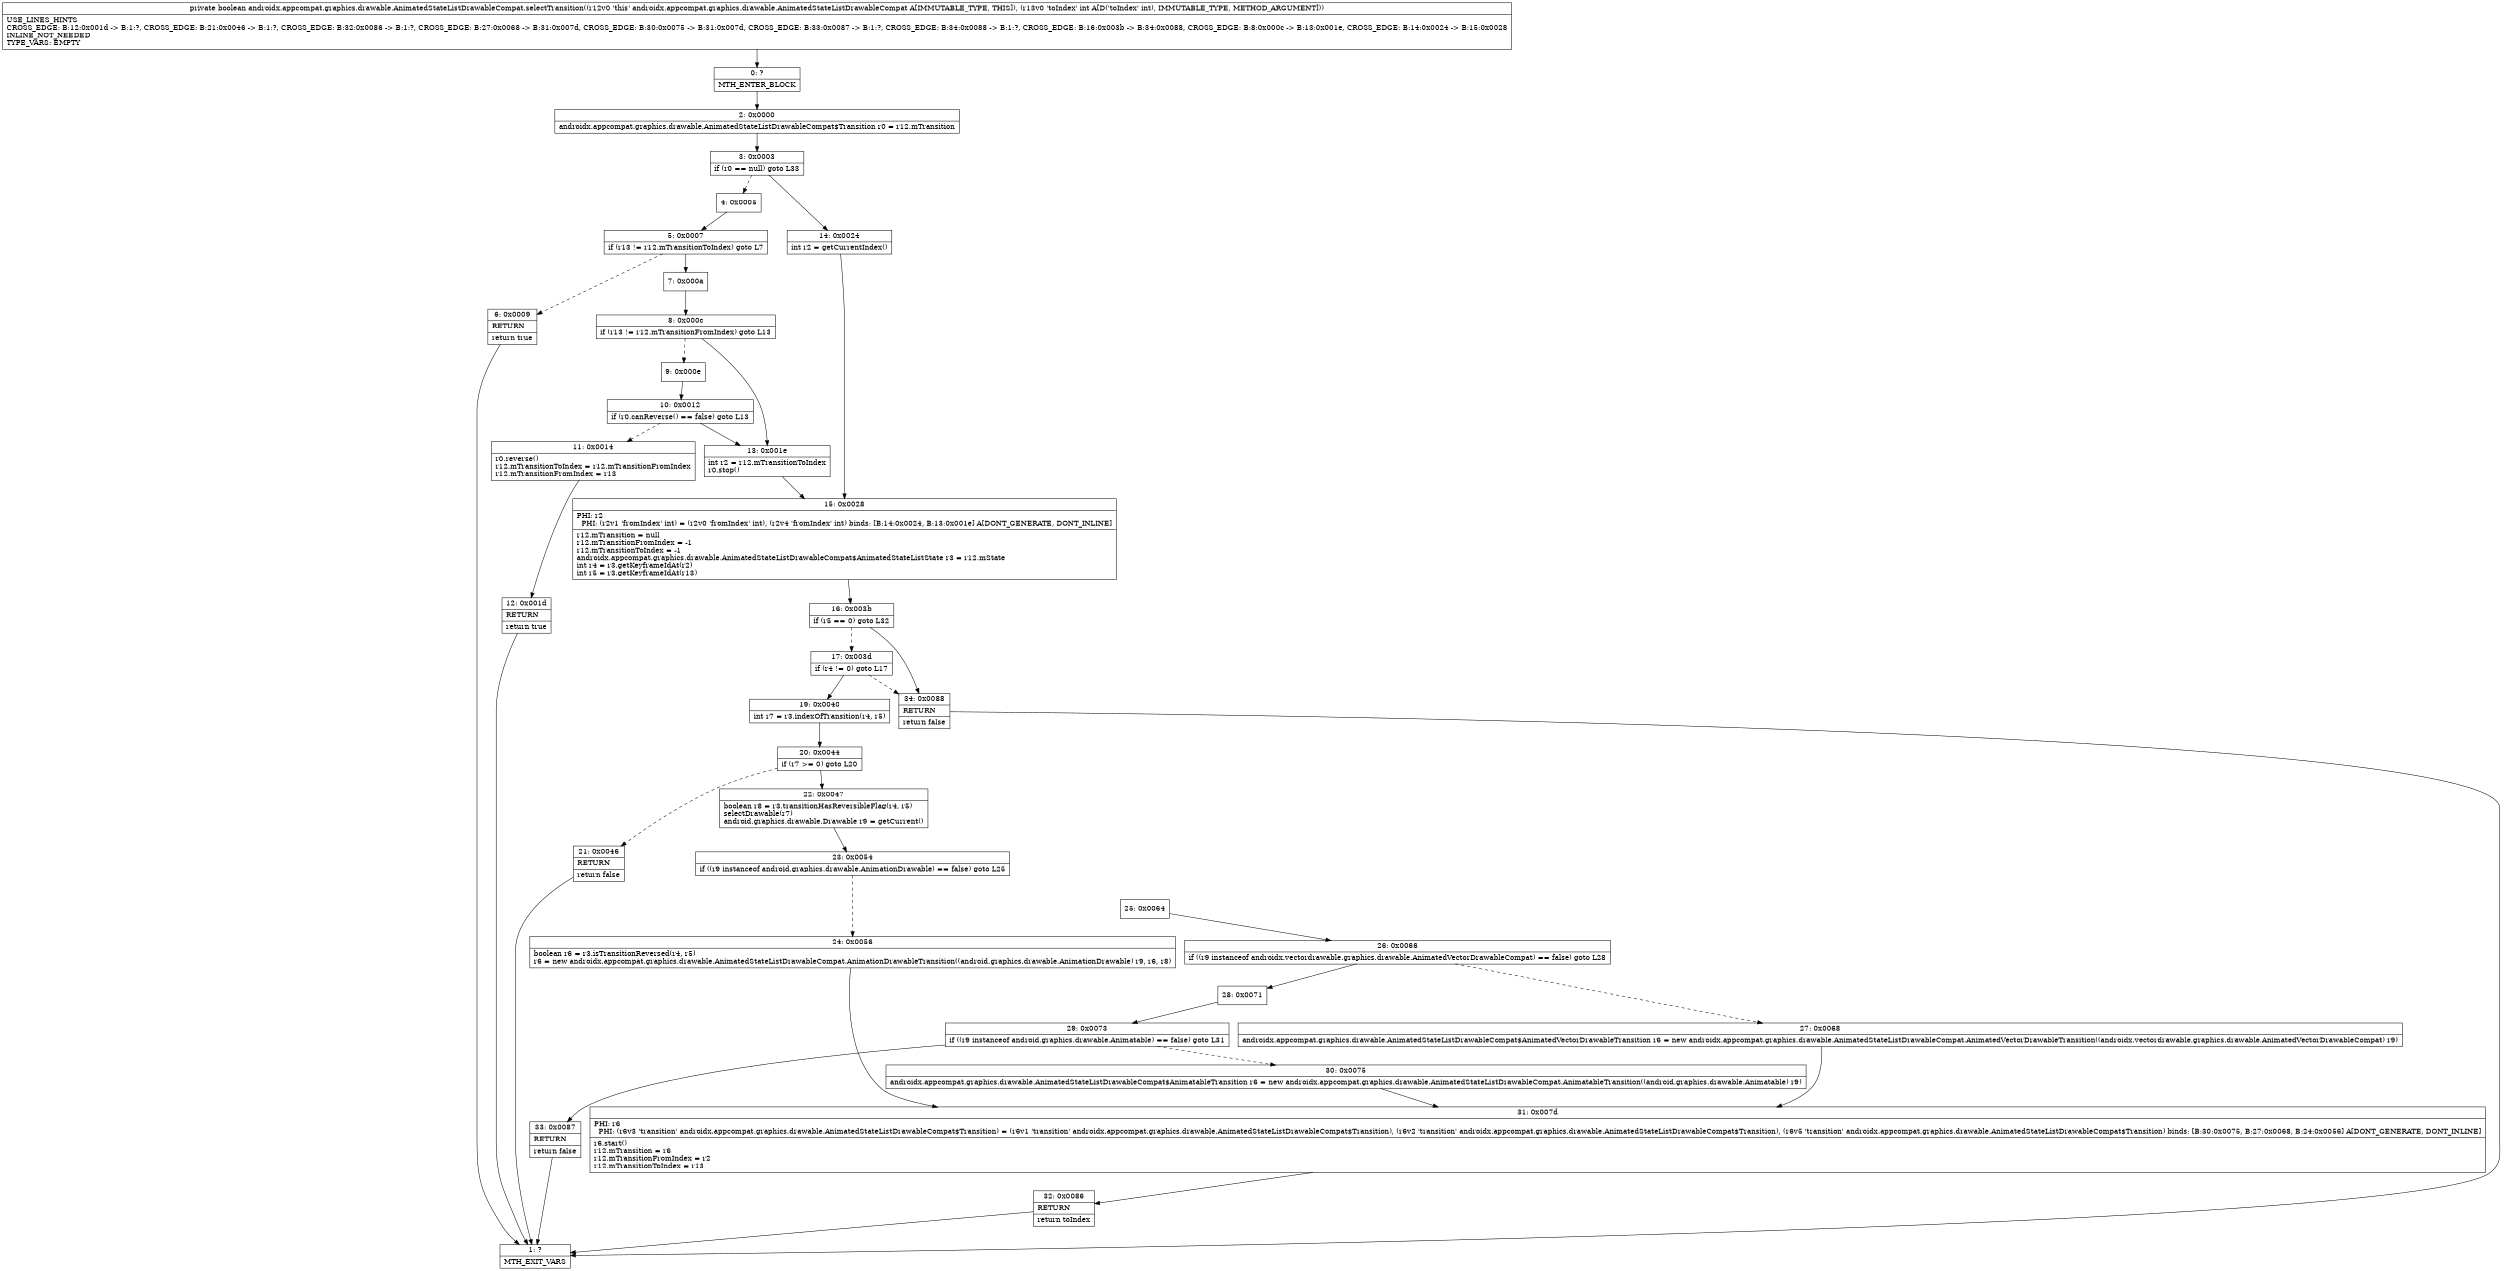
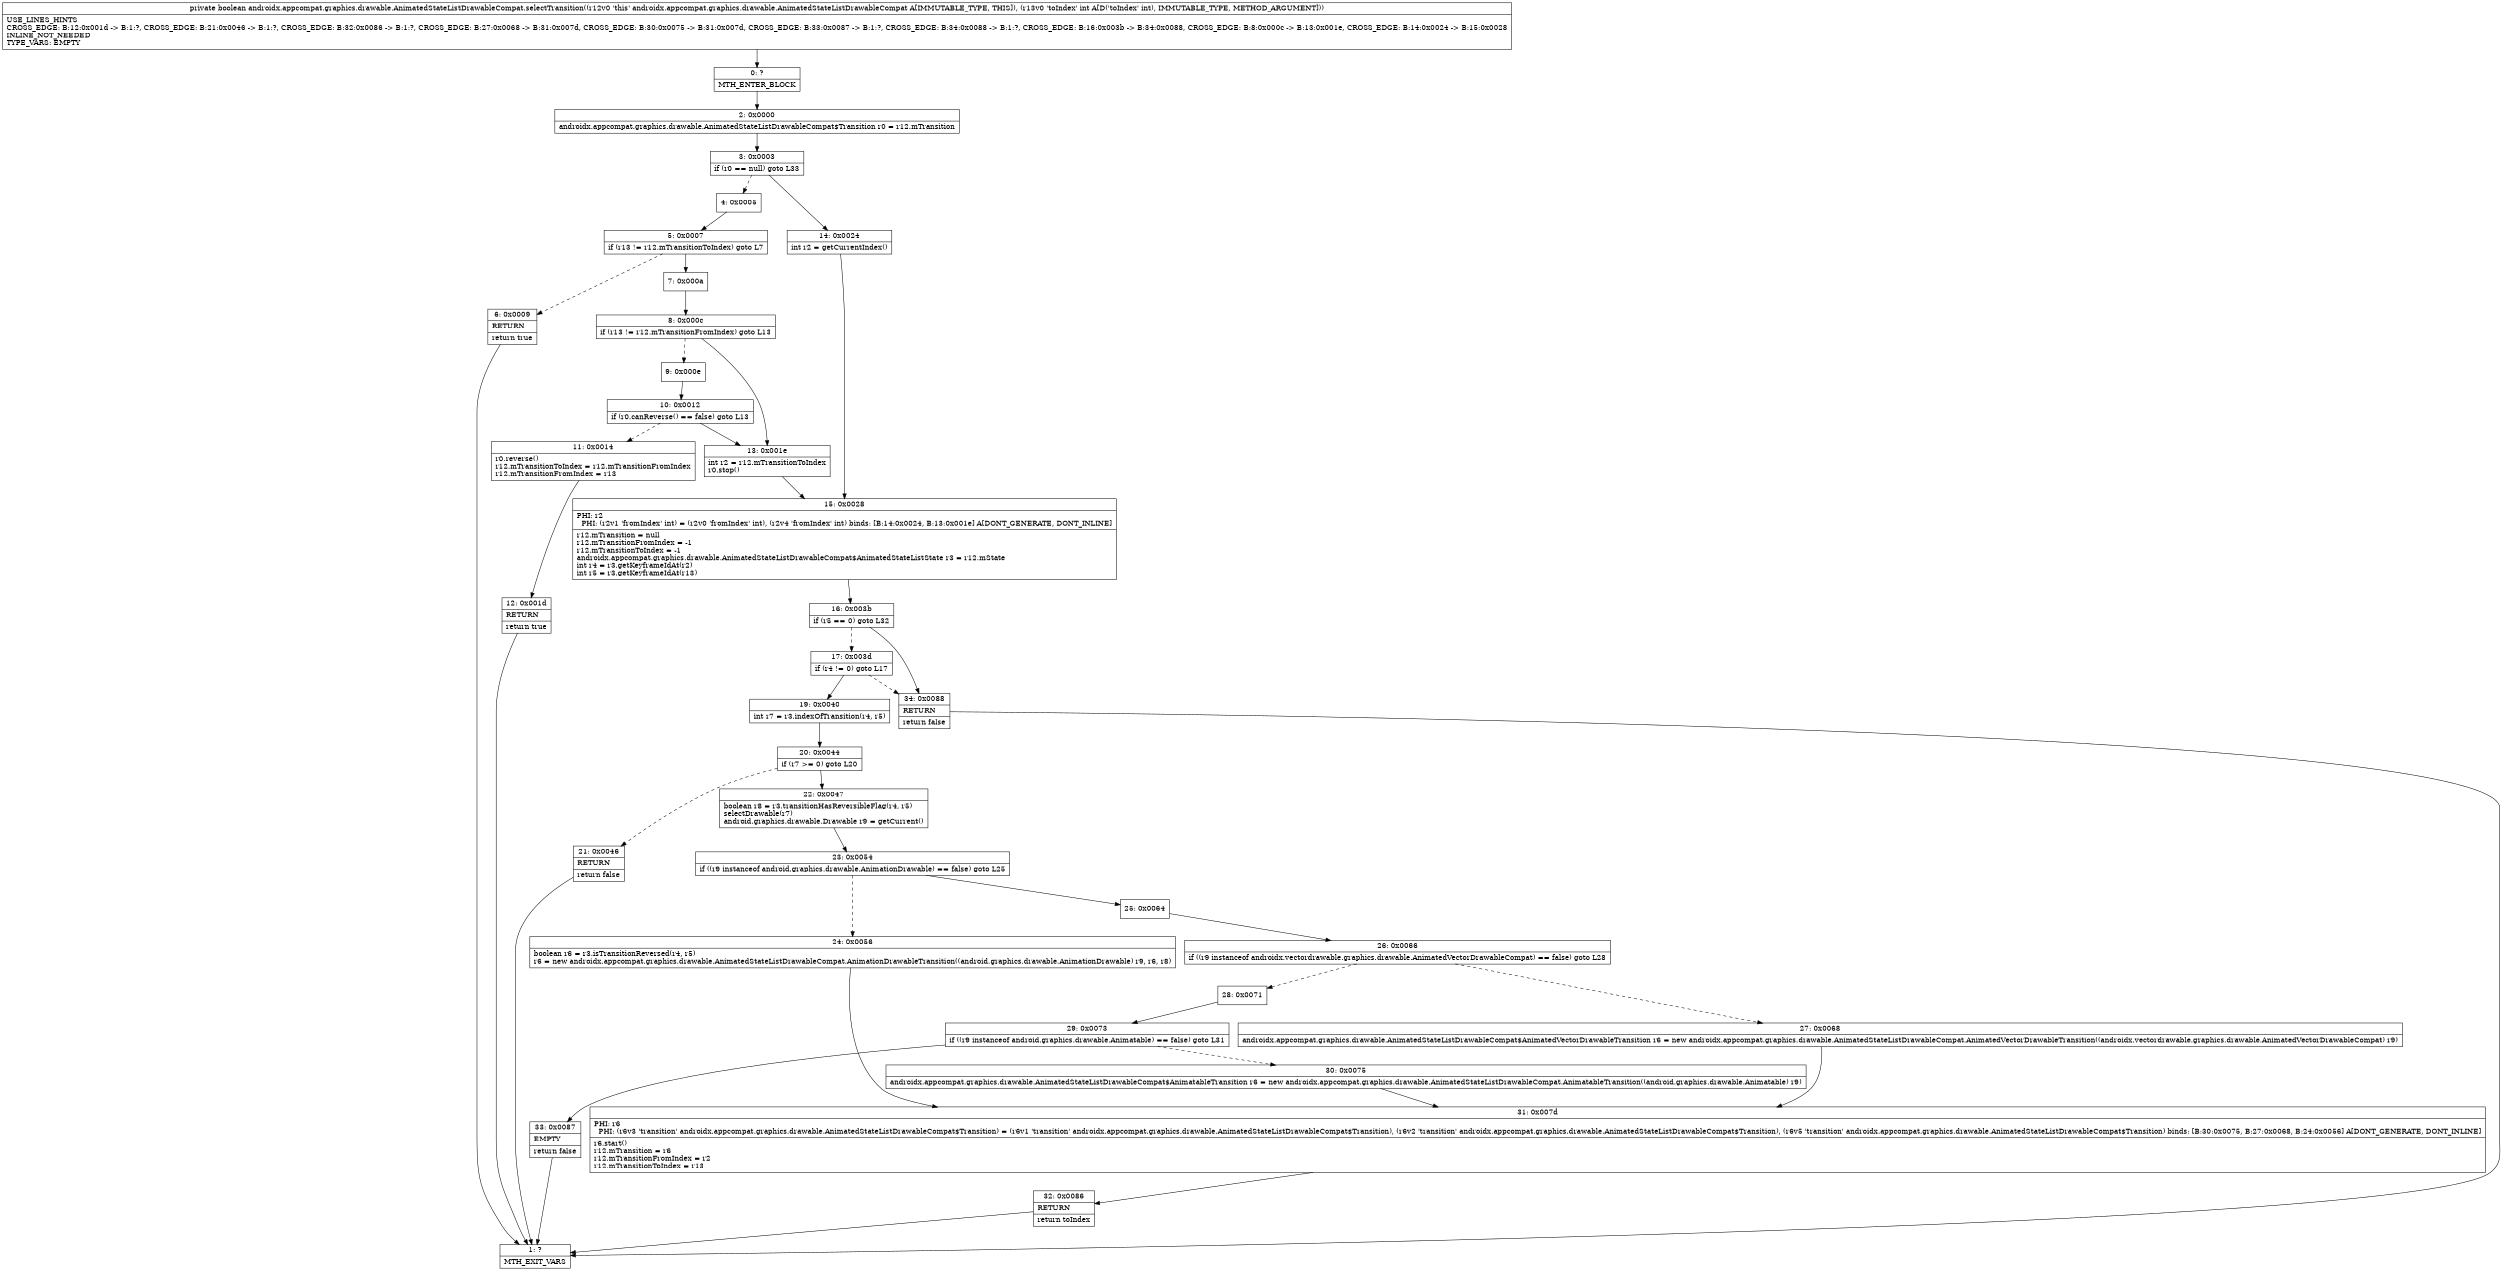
edge "23: 0x0054" -> "25: 0x0064": added
edge "26: 0x0066" -> "28: 0x0071": style solid -> dashed
node "33: 0x0087": text "RETURN" -> "EMPTY"
